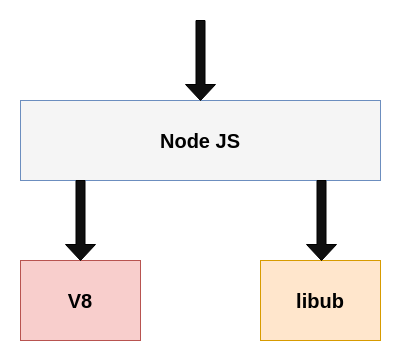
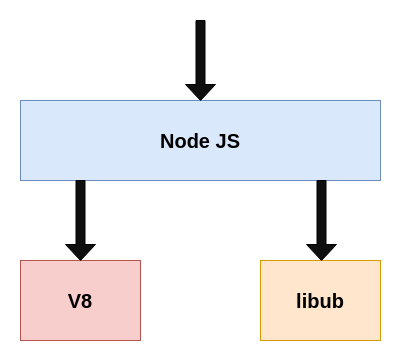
node "Node JS": fillcolor #f5f5f5 -> #dae8fc
